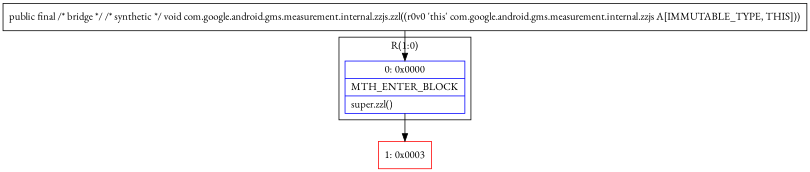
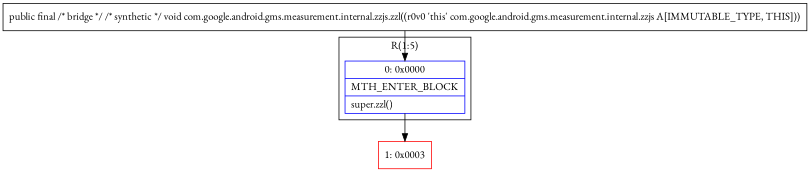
cluster "R(1:0)": label "R(1:0)" -> "R(1:5)"
